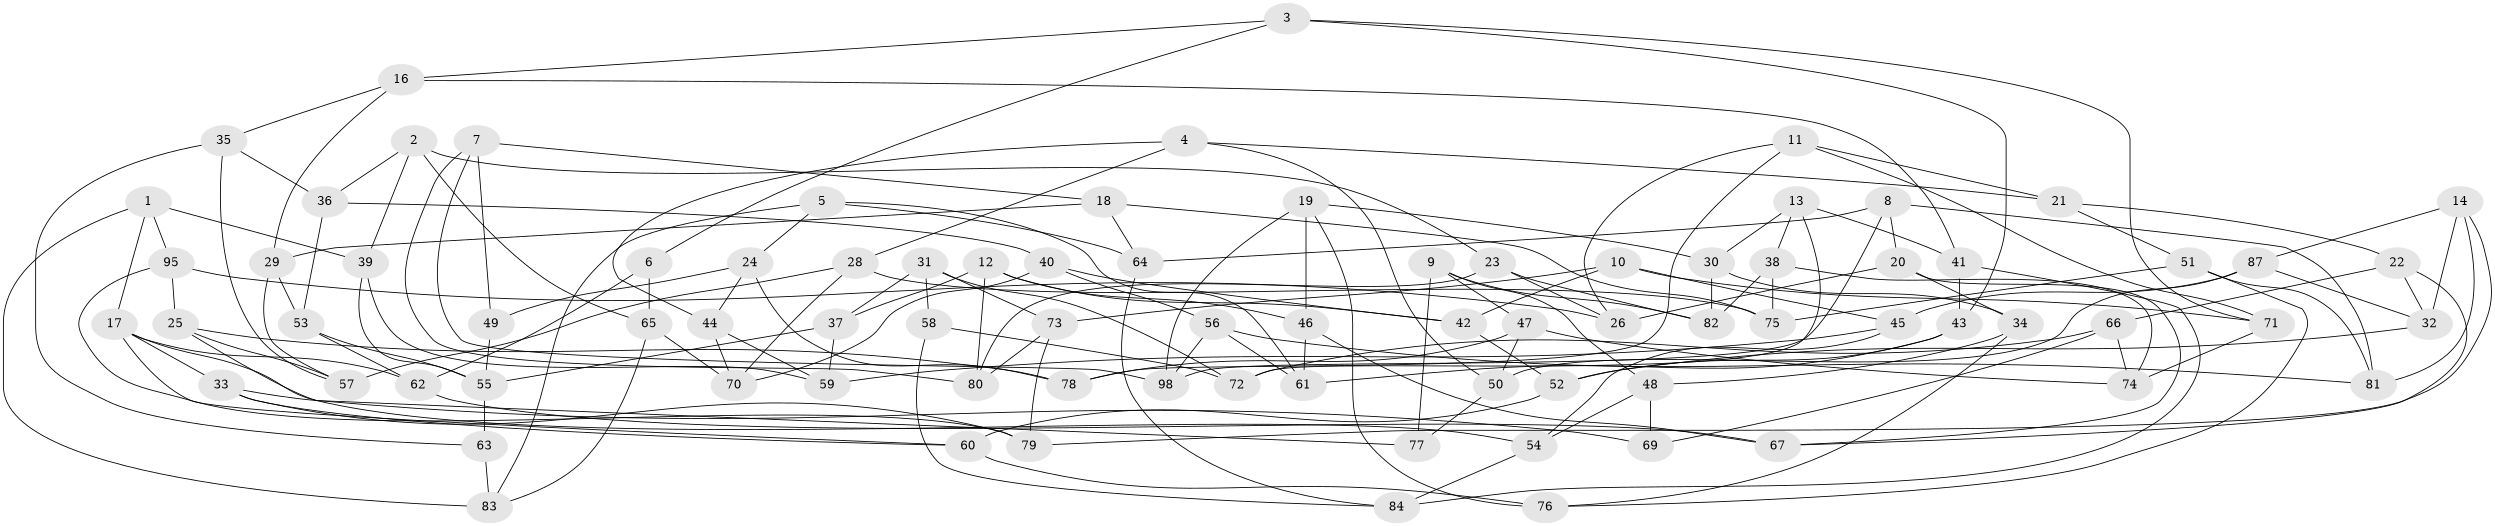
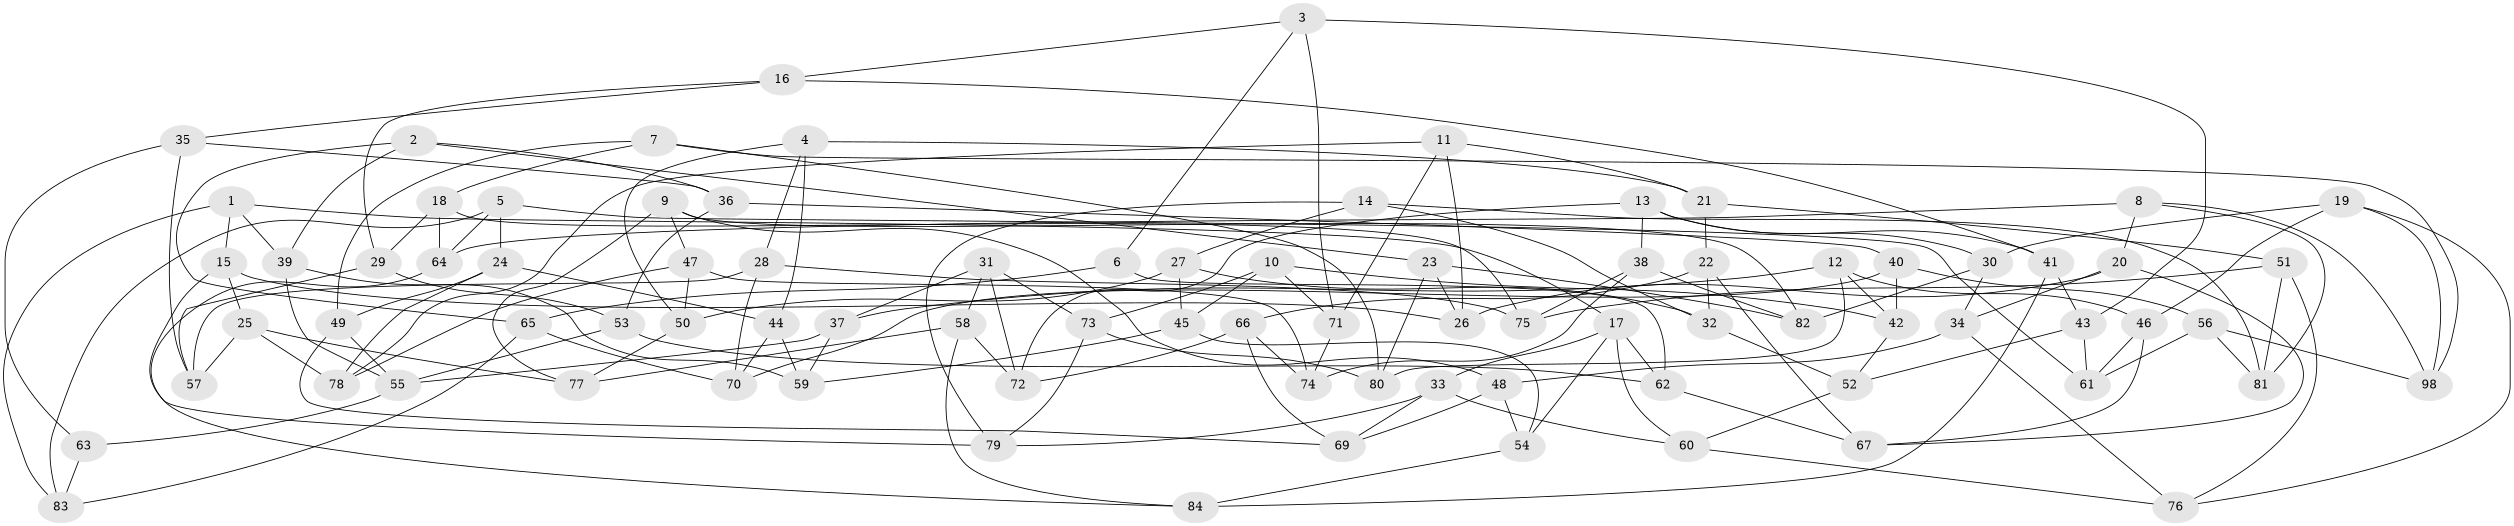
node "95": label "95" -> "15"
node "87": label "87" -> "27"
edge "58" -- "77": added
edge "49" -- "69": added
